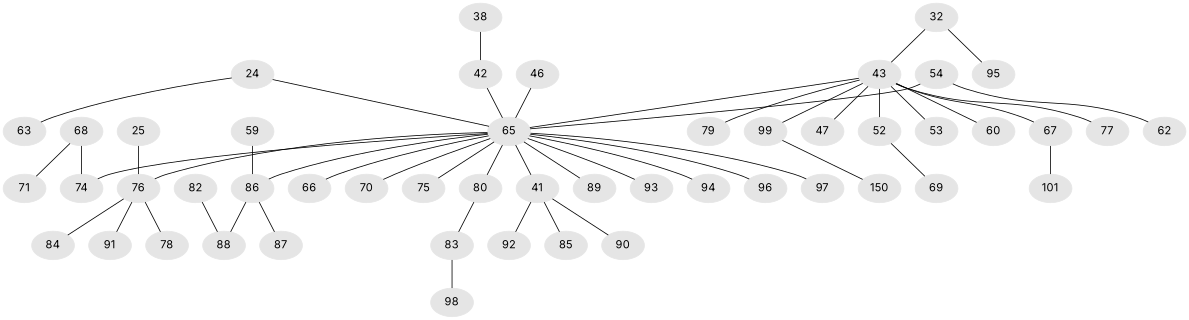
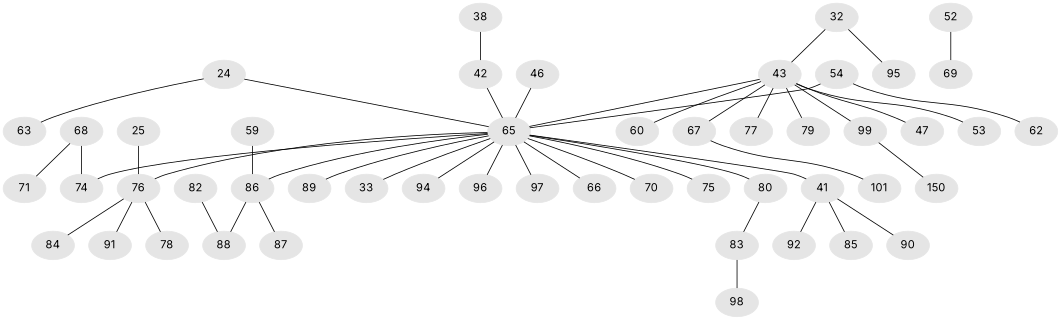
edge "43" -- "52": removed
node "93": label "93" -> "33"
